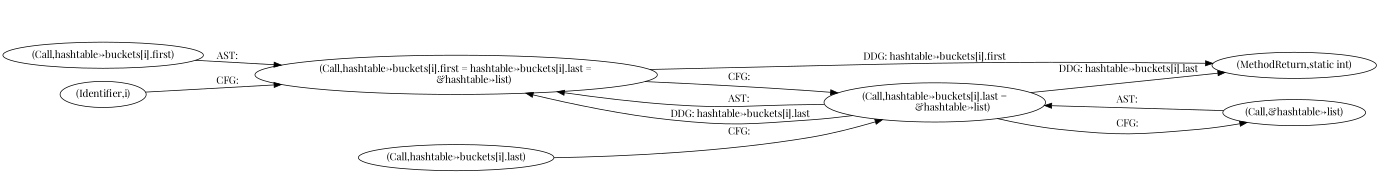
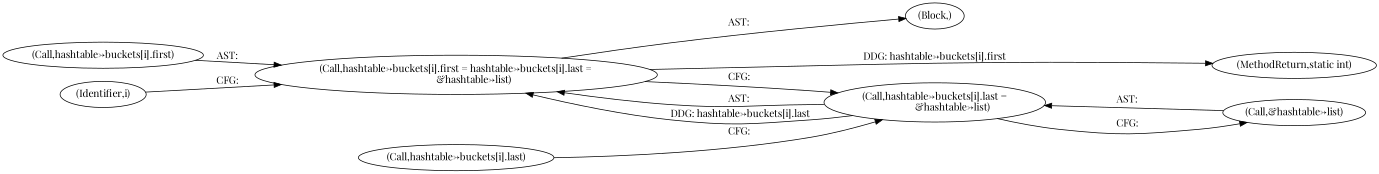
node "(Block,)": added
edge "(Call,hashtable->buckets[i].last = &hashtable->list)" -> "(MethodReturn,static int)": removed, label "DDG: hashtable->buckets[i].last"
